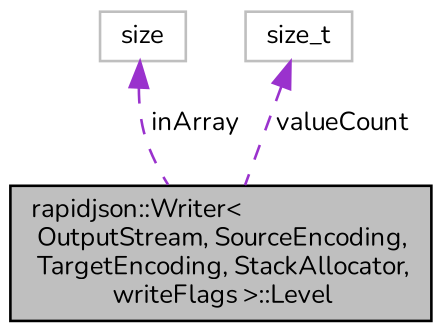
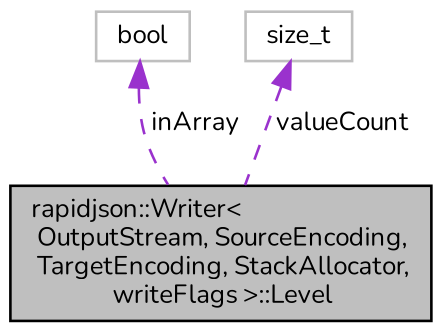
node "size": label "size" -> "bool"
